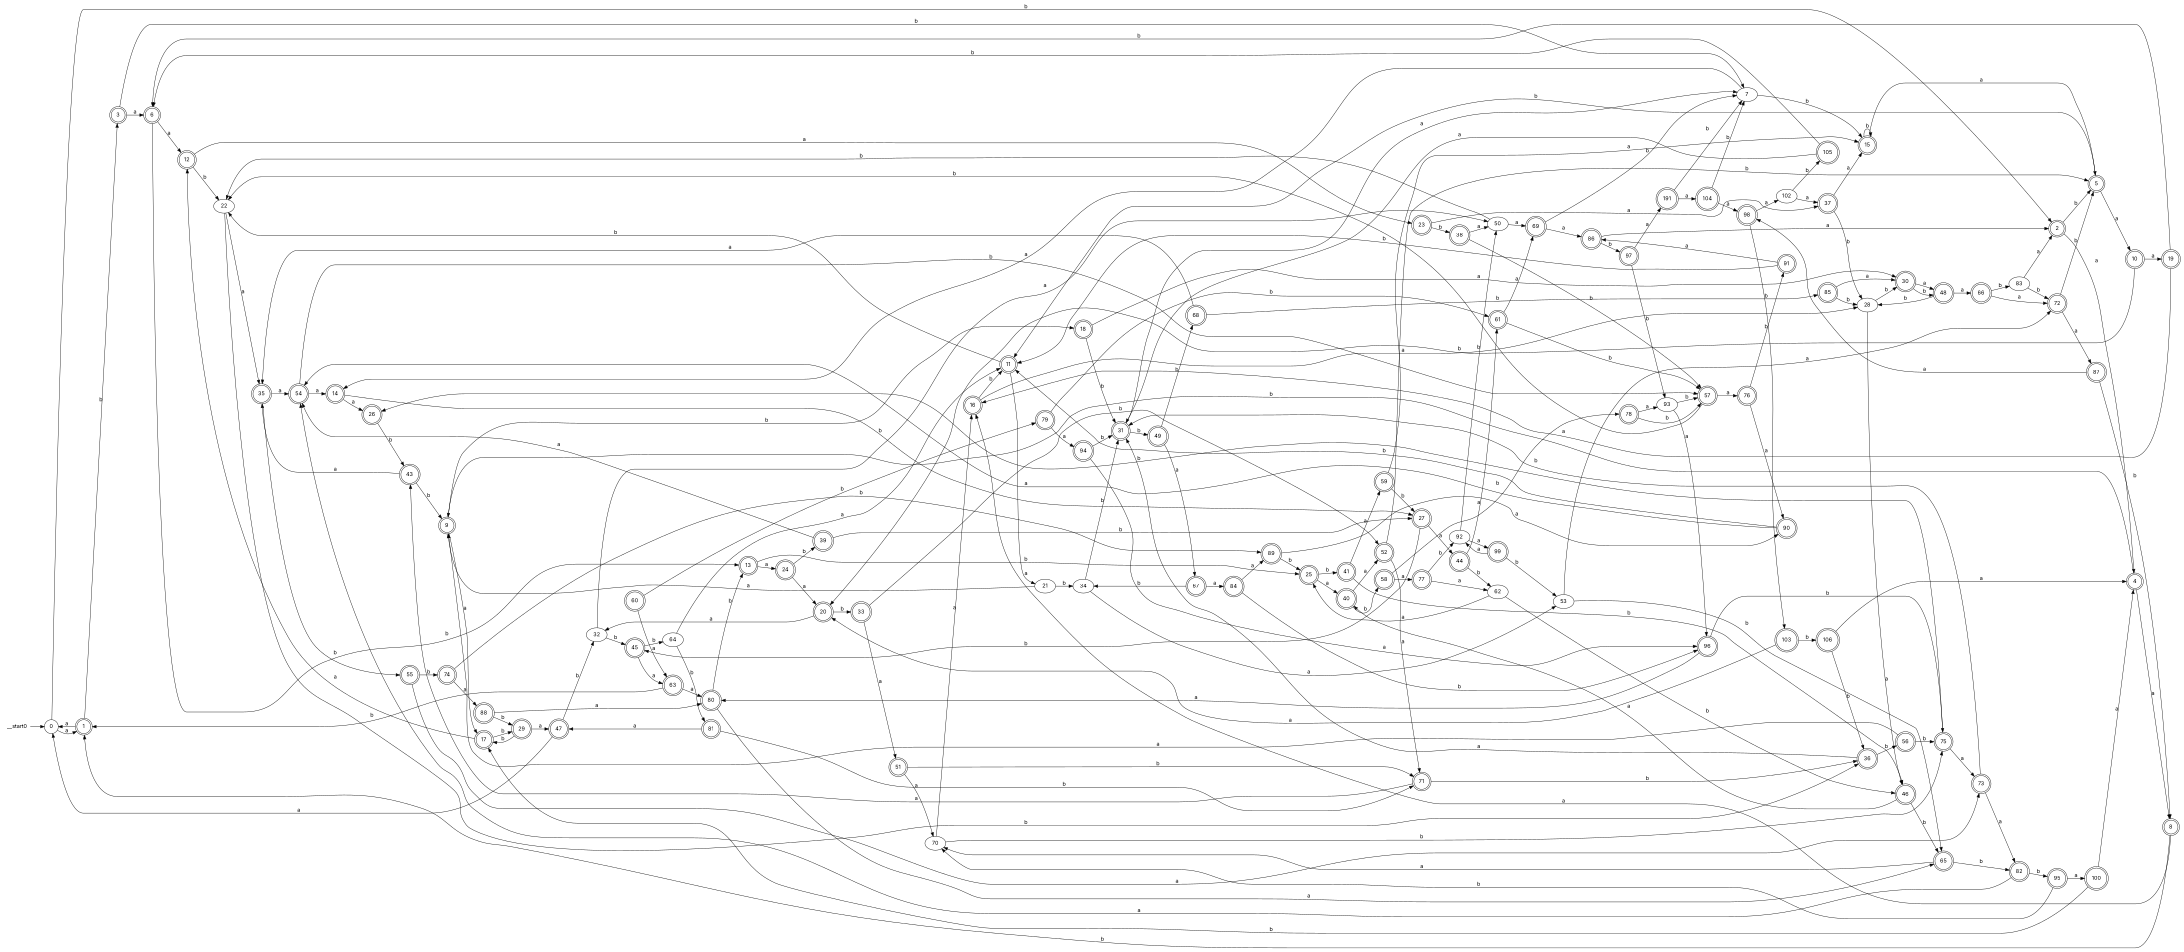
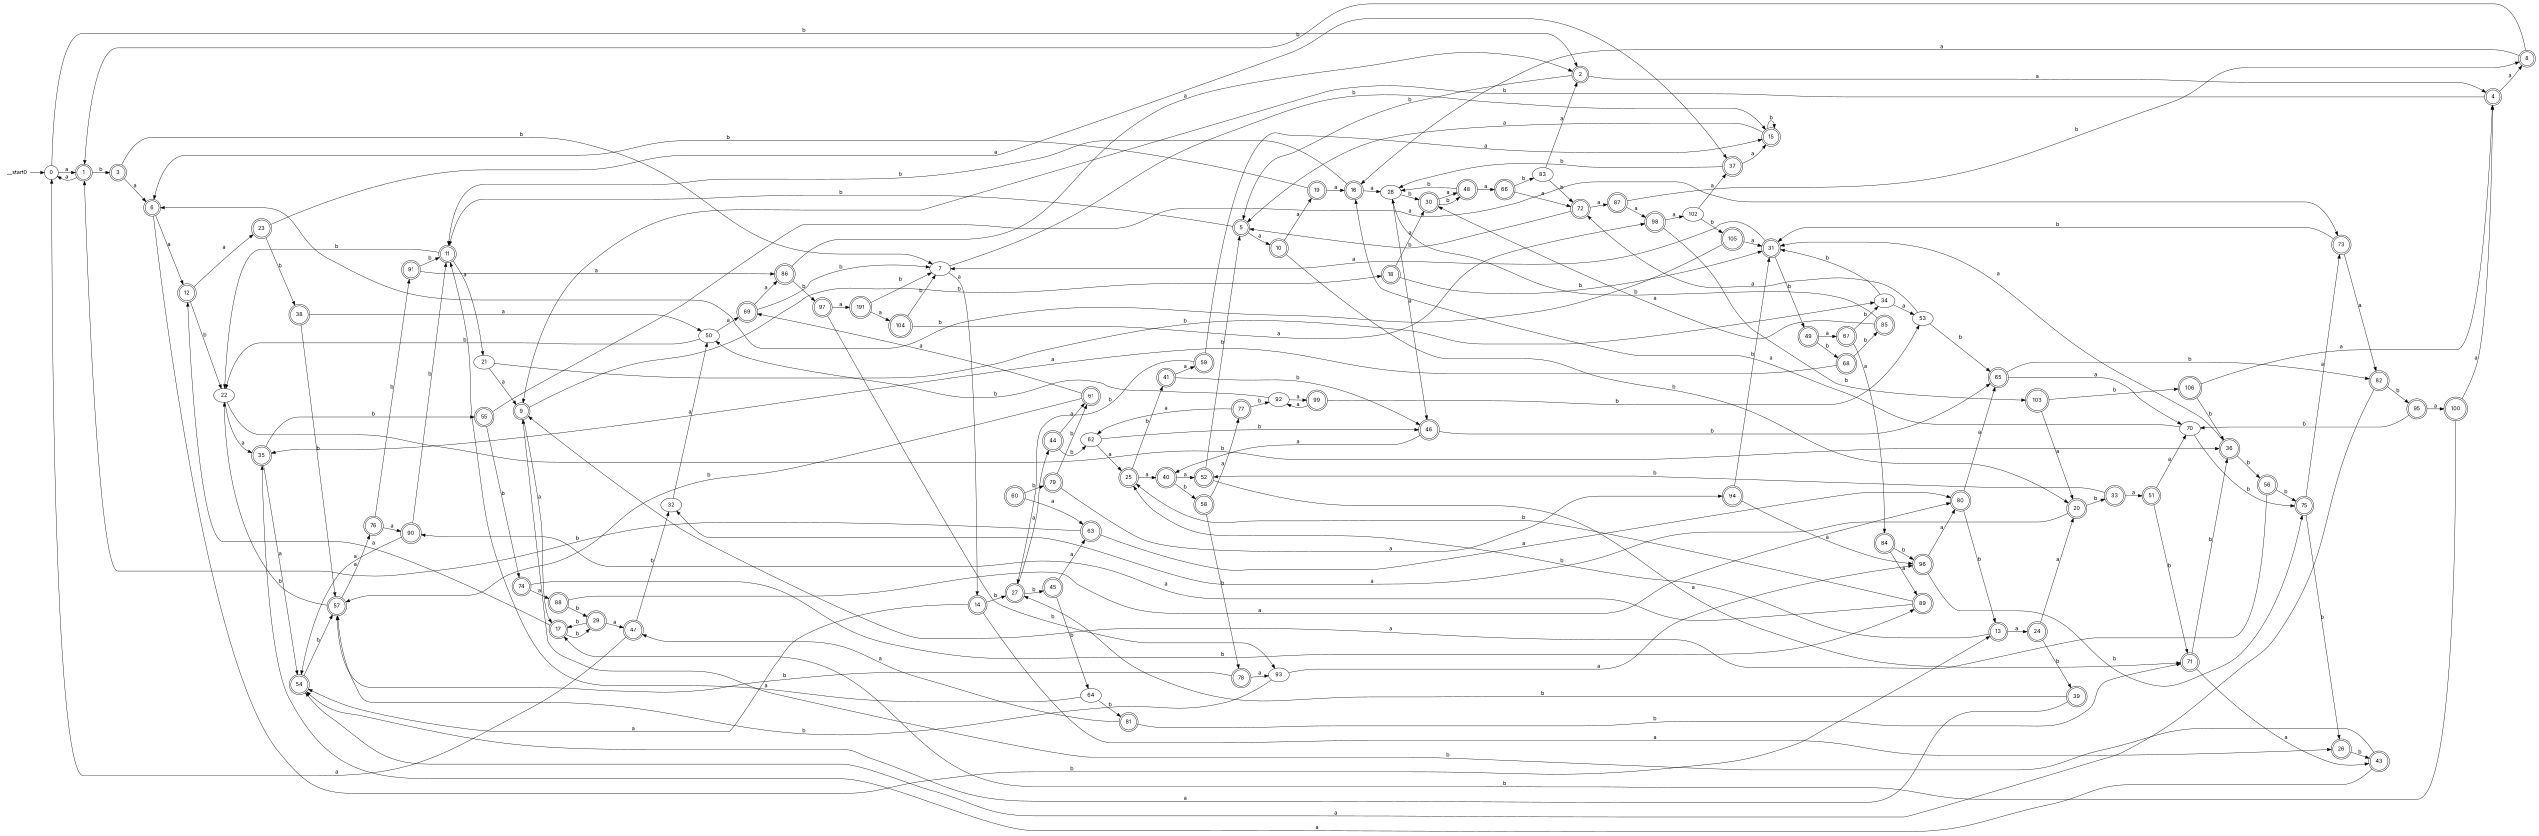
edge "54" -> "14": reversed
edge "32" -> "45": removed, label "b"
